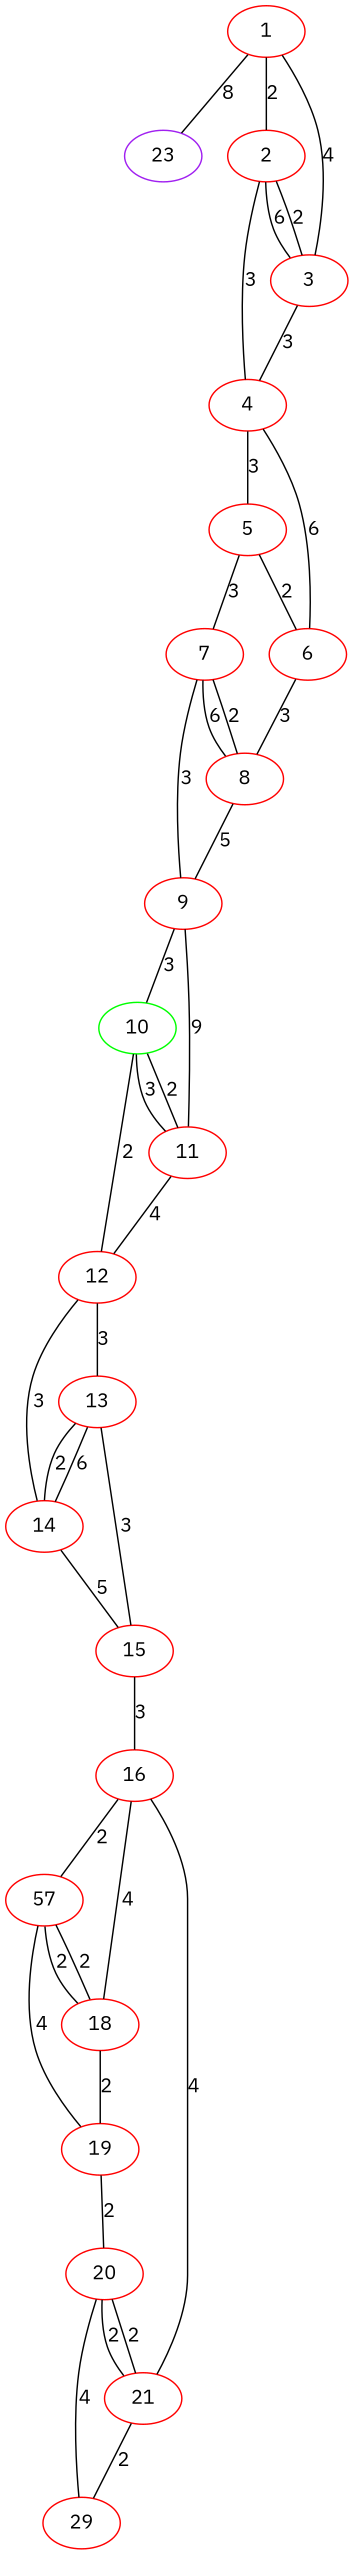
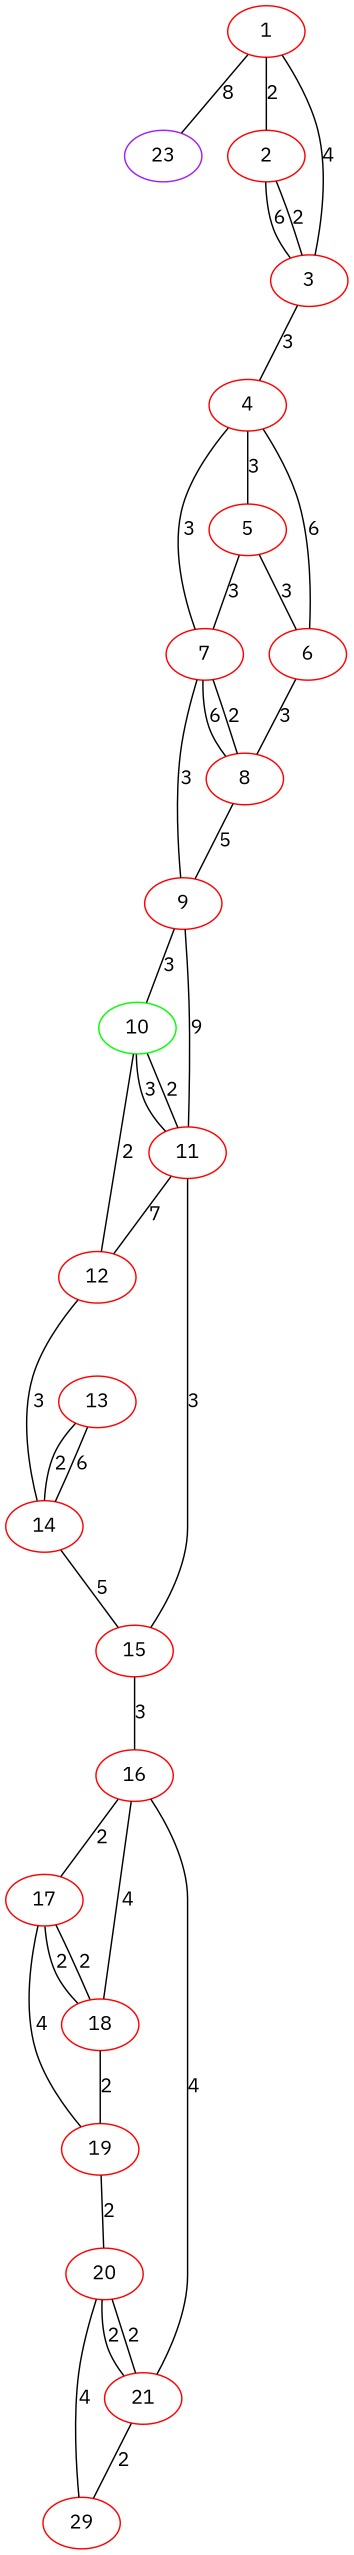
edge "2" -- "4": now "7" -- "4"
edge "5" -- "6": label "2" -> "3"
edge "11" -- "12": label "4" -> "7"
edge "12" -- "13": removed, label "3"
edge "13" -- "15": now "11" -- "15"
node "57": label "57" -> "17"
